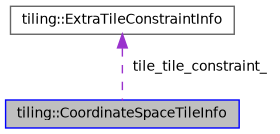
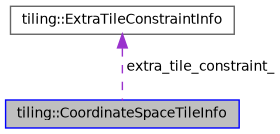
edge "tiling::CoordinateSpaceTileInfo" -> "tiling::ExtraTileConstraintInfo": label " tile_tile_constraint_" -> " extra_tile_constraint_"
